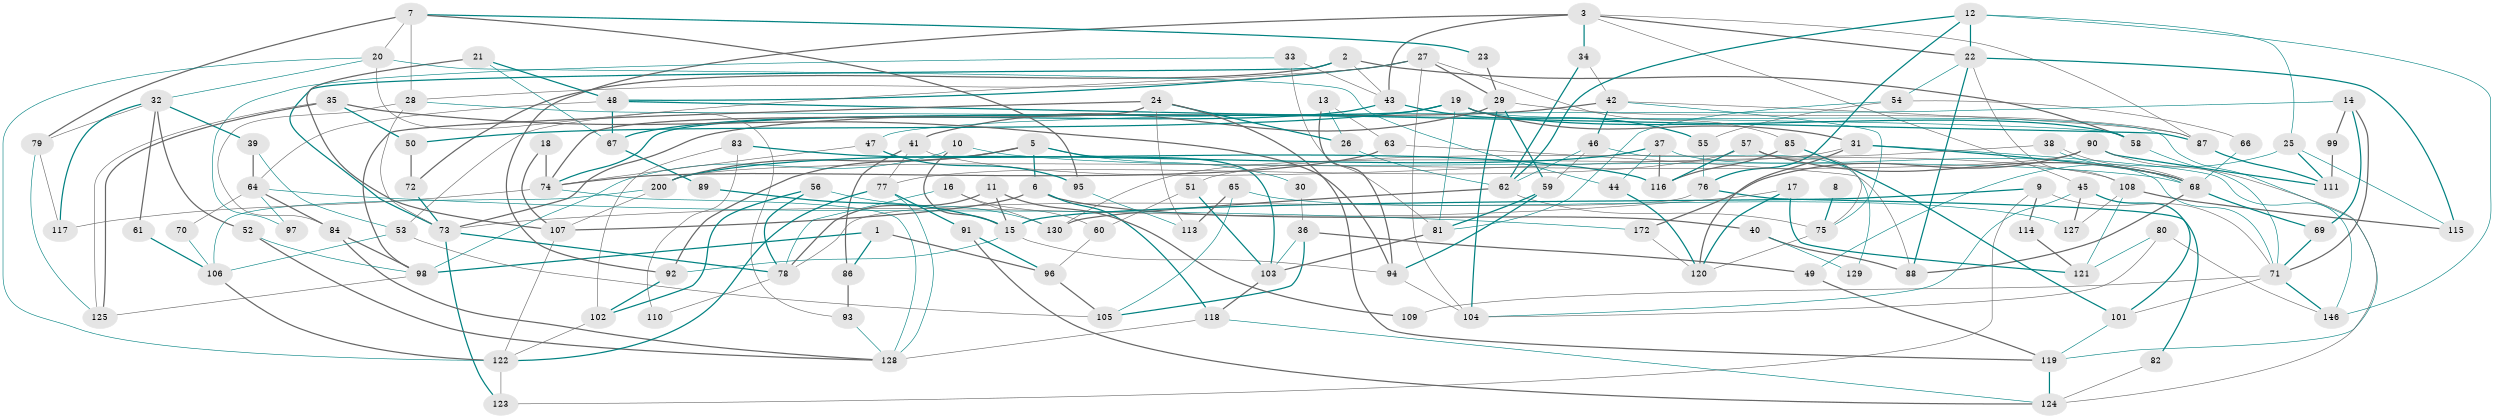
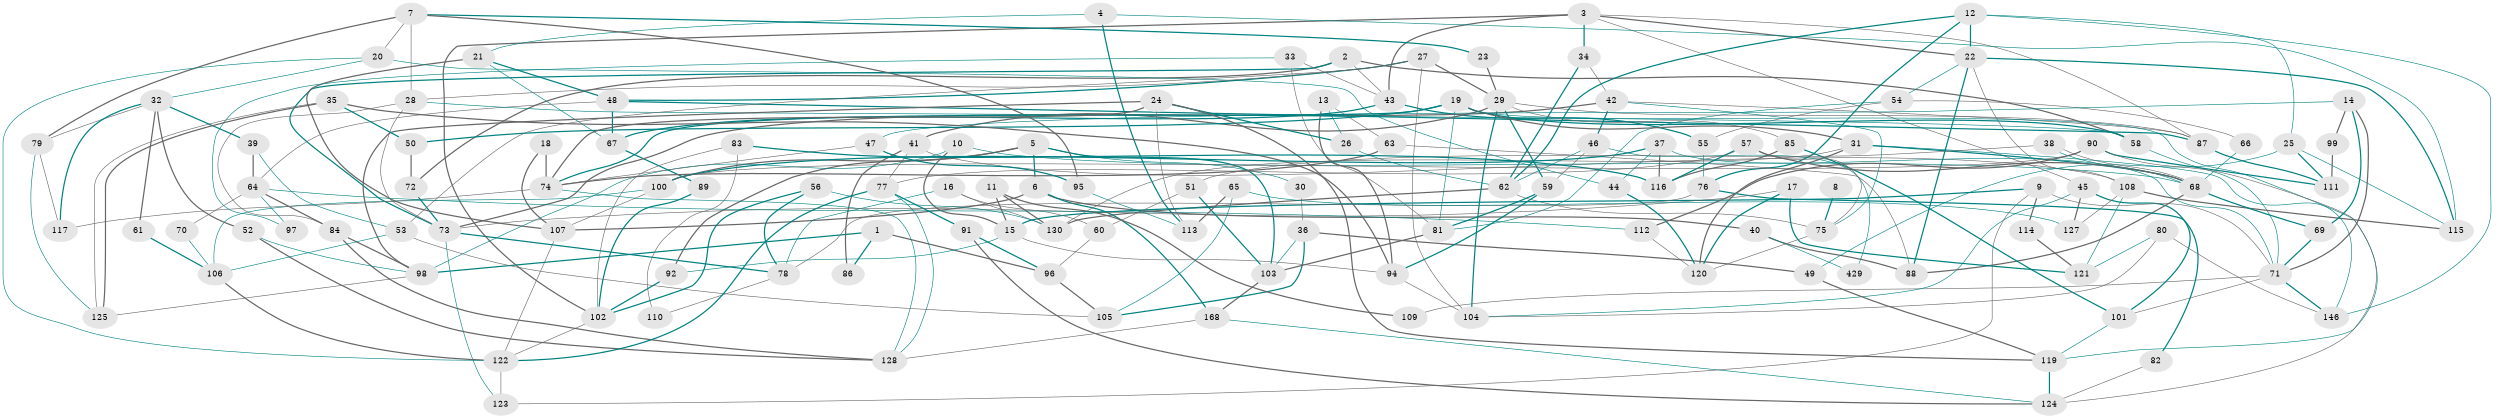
node "4": added
edge "3" -- "92": now "3" -- "102"
edge "27" -- "85": now "29" -- "85"
node "200": label "200" -> "100"
edge "89" -- "15": now "89" -- "102"
edge "11" -- "78": now "11" -- "130"
node "172": label "172" -> "112"
node "129": label "129" -> "429"
node "93": removed
node "118": label "118" -> "168"
edge "73" -- "123": style bold -> solid
